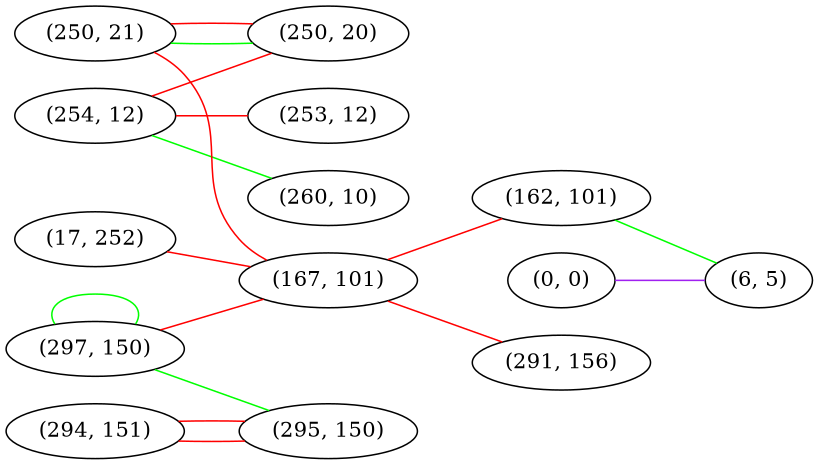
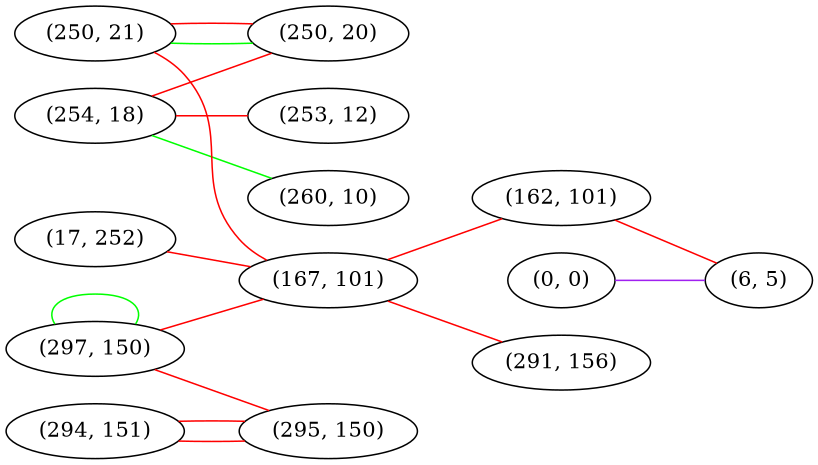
node "(254, 12)": label "(254, 12)" -> "(254, 18)"
edge "(162, 101)" -- "(6, 5)": color green -> red
edge "(297, 150)" -- "(295, 150)": color green -> red
